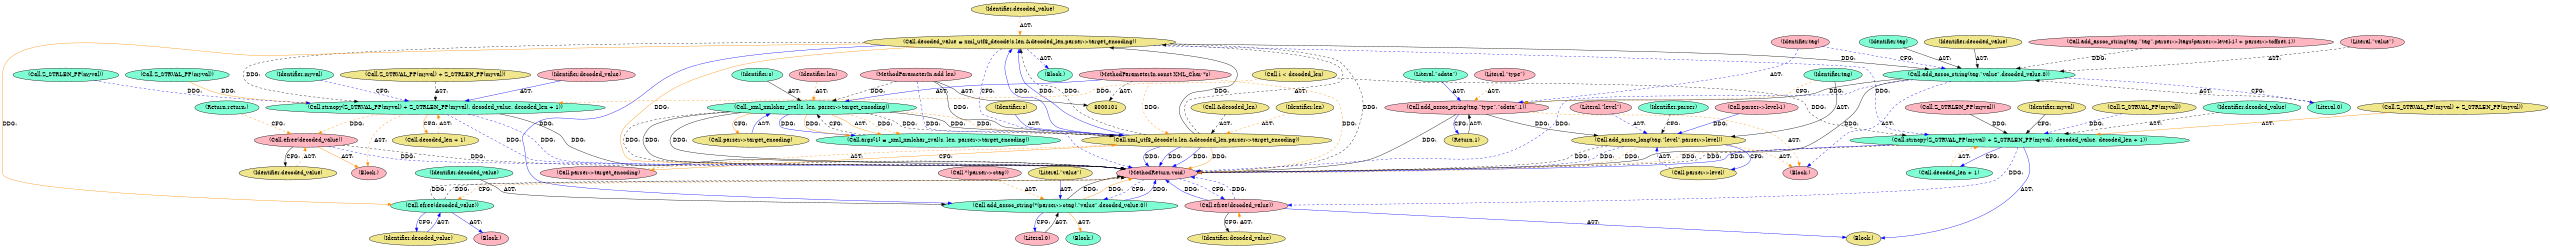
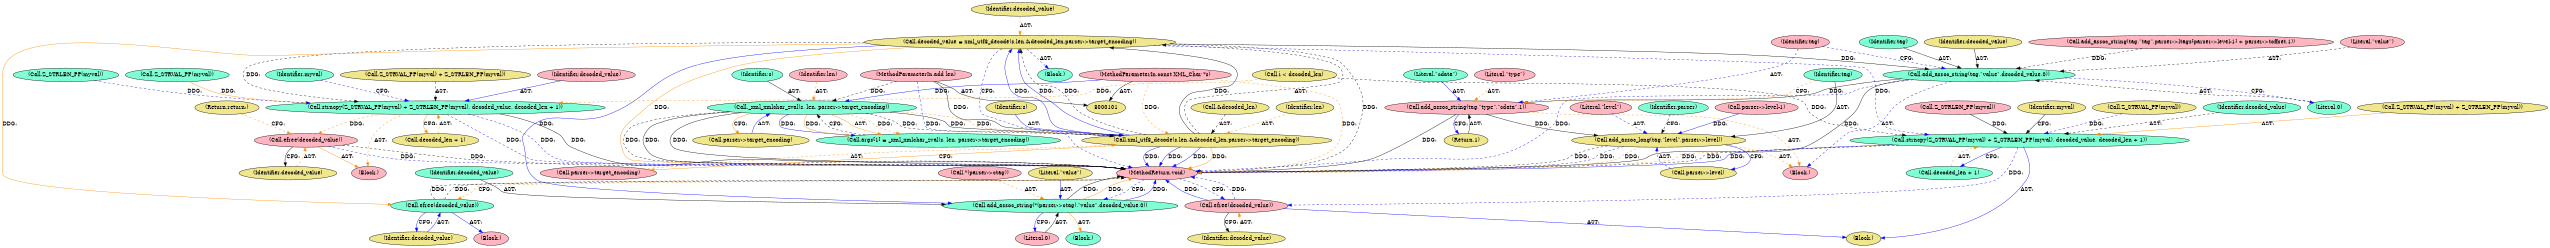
edge "(MethodParameterIn,const XML_Char *s)" -> "8000101": style dashed -> solid
edge "(MethodParameterIn,const XML_Char *s)" -> "(Call,_xml_xmlchar_zval(s, len, parser->target_encoding))": label "AST: " -> "DDG: "
node "(Return,return;)": fillcolor aquamarine -> khaki
